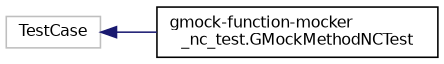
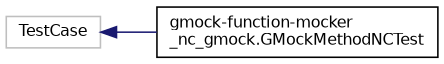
node "gmock-function-mocker _nc_test.GMockMethodNCTest": label "gmock-function-mocker _nc_test.GMockMethodNCTest" -> "gmock-function-mocker _nc_gmock.GMockMethodNCTest"
